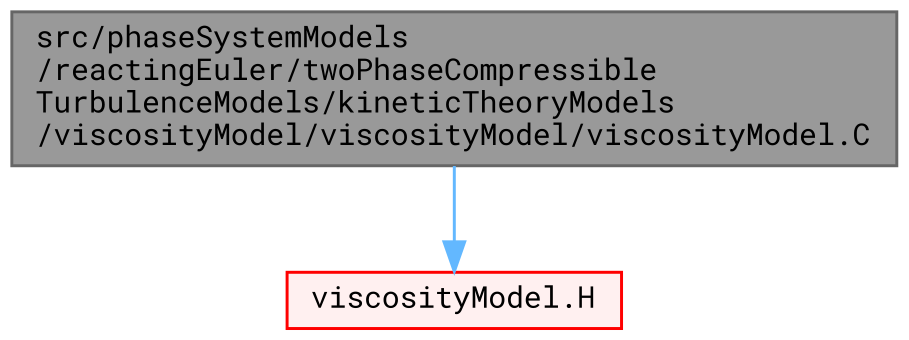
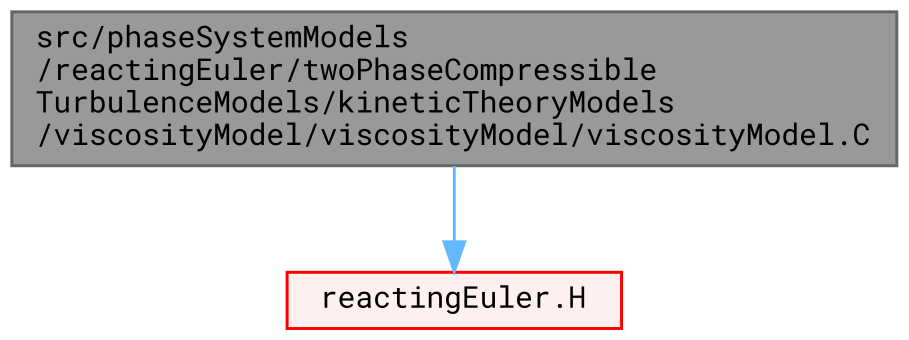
node "viscosityModel.H": label "viscosityModel.H" -> "reactingEuler.H"
